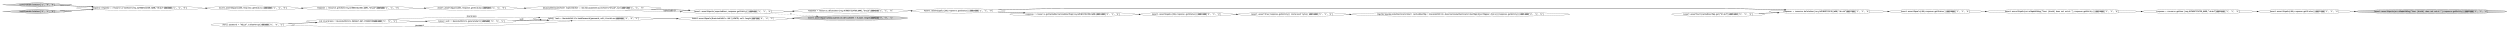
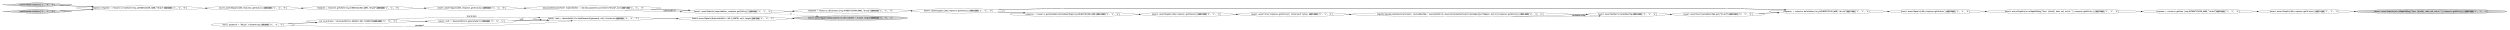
node "Assert.assertNotNull(cachedUserMap)@@@15@@@['0', '1', '0']": added
